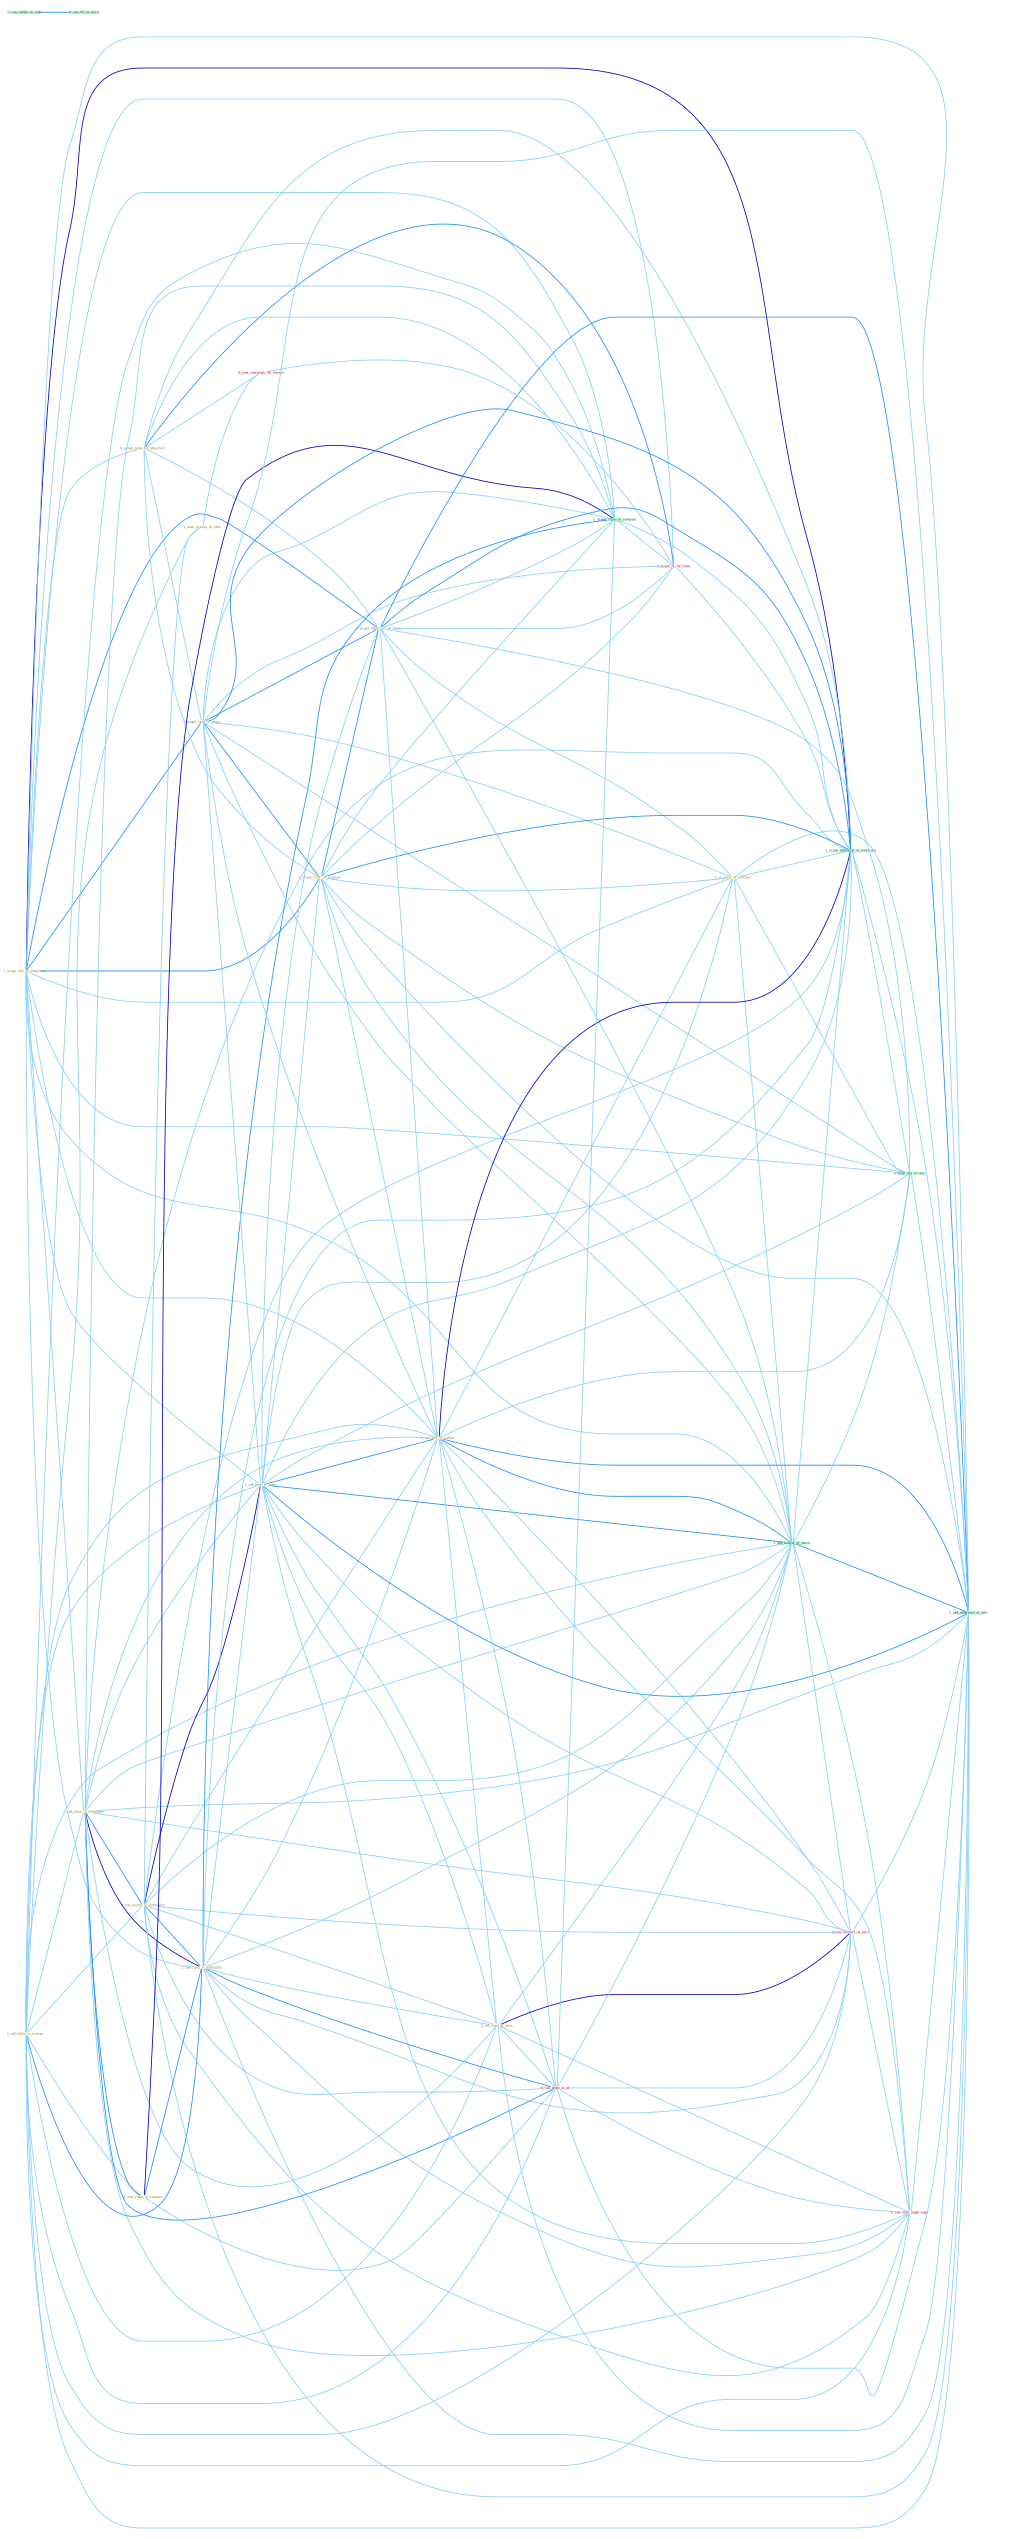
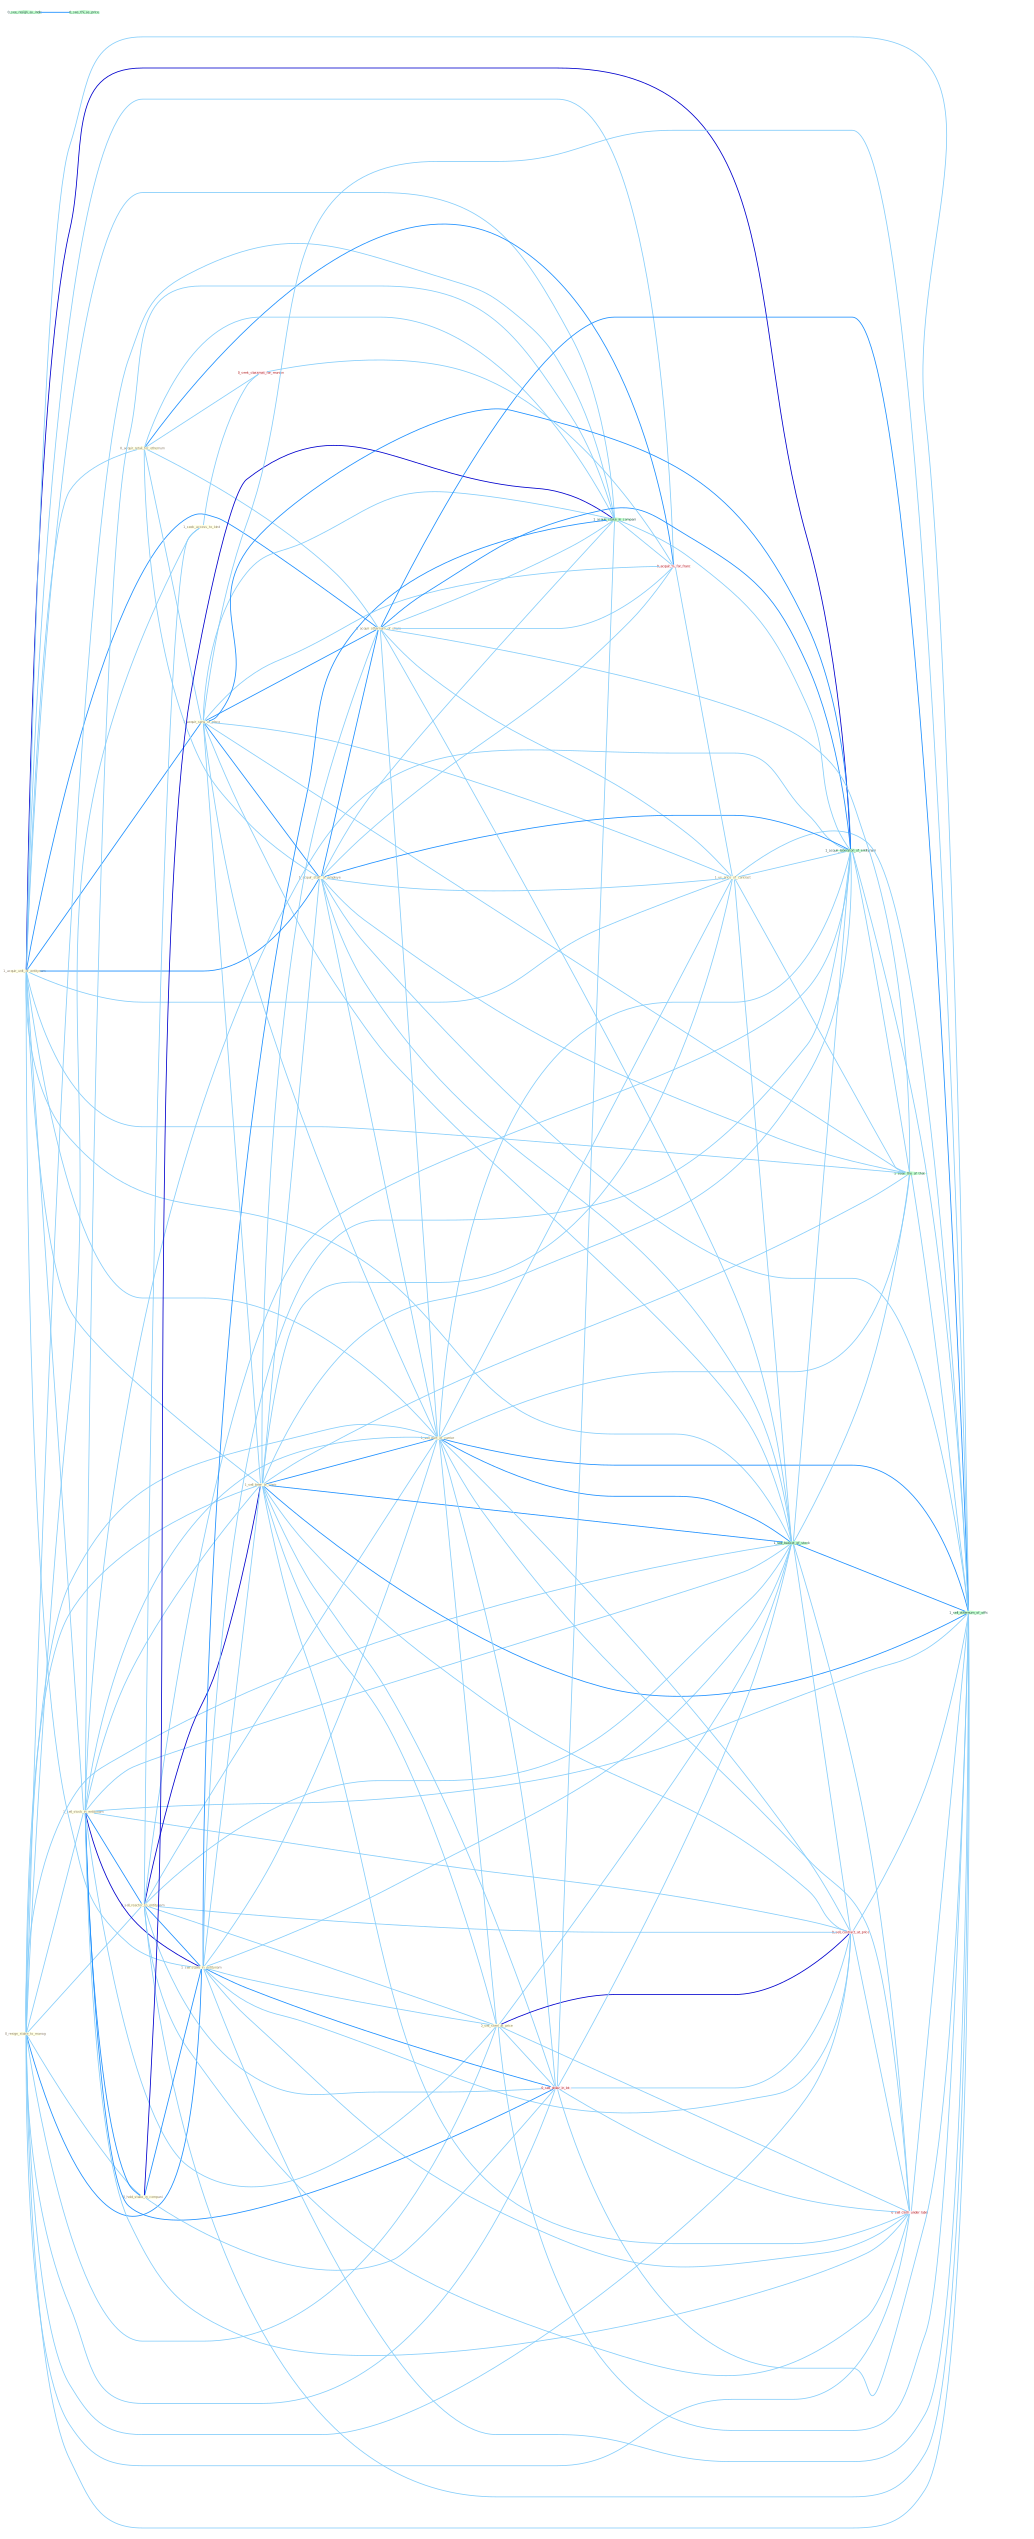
edge "0_acquir_retail_for_othernum" -- "1_acquir_laboratori_of_entitynam": removed
edge "0_acquir_%_for_franc" -- "1_acquir_laboratori_of_entitynam": now "0_acquir_%_for_franc" -- "1_us_price_of_contract"
edge "1_acquir_laboratori_of_entitynam" -- "1_sell_part_of_carrier": color #0000cd -> #87cefa
node "0_sell_stake_to_manag": label "0_sell_stake_to_manag" -> "0_resign_stake_to_manag"
